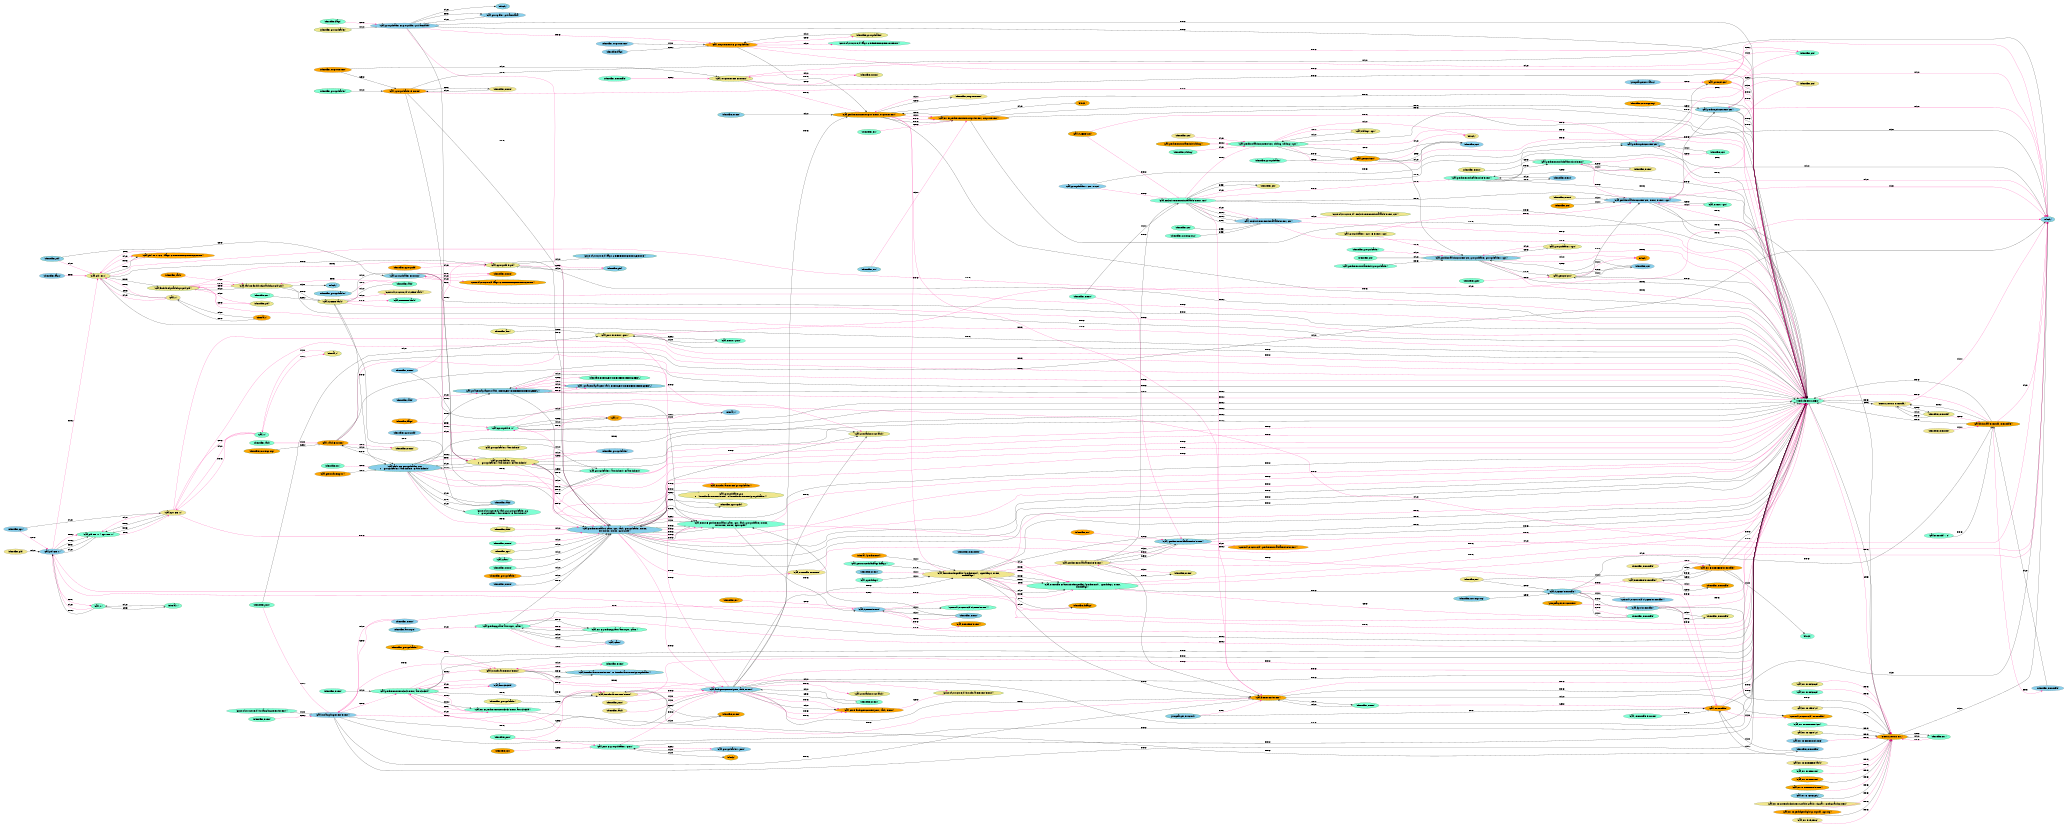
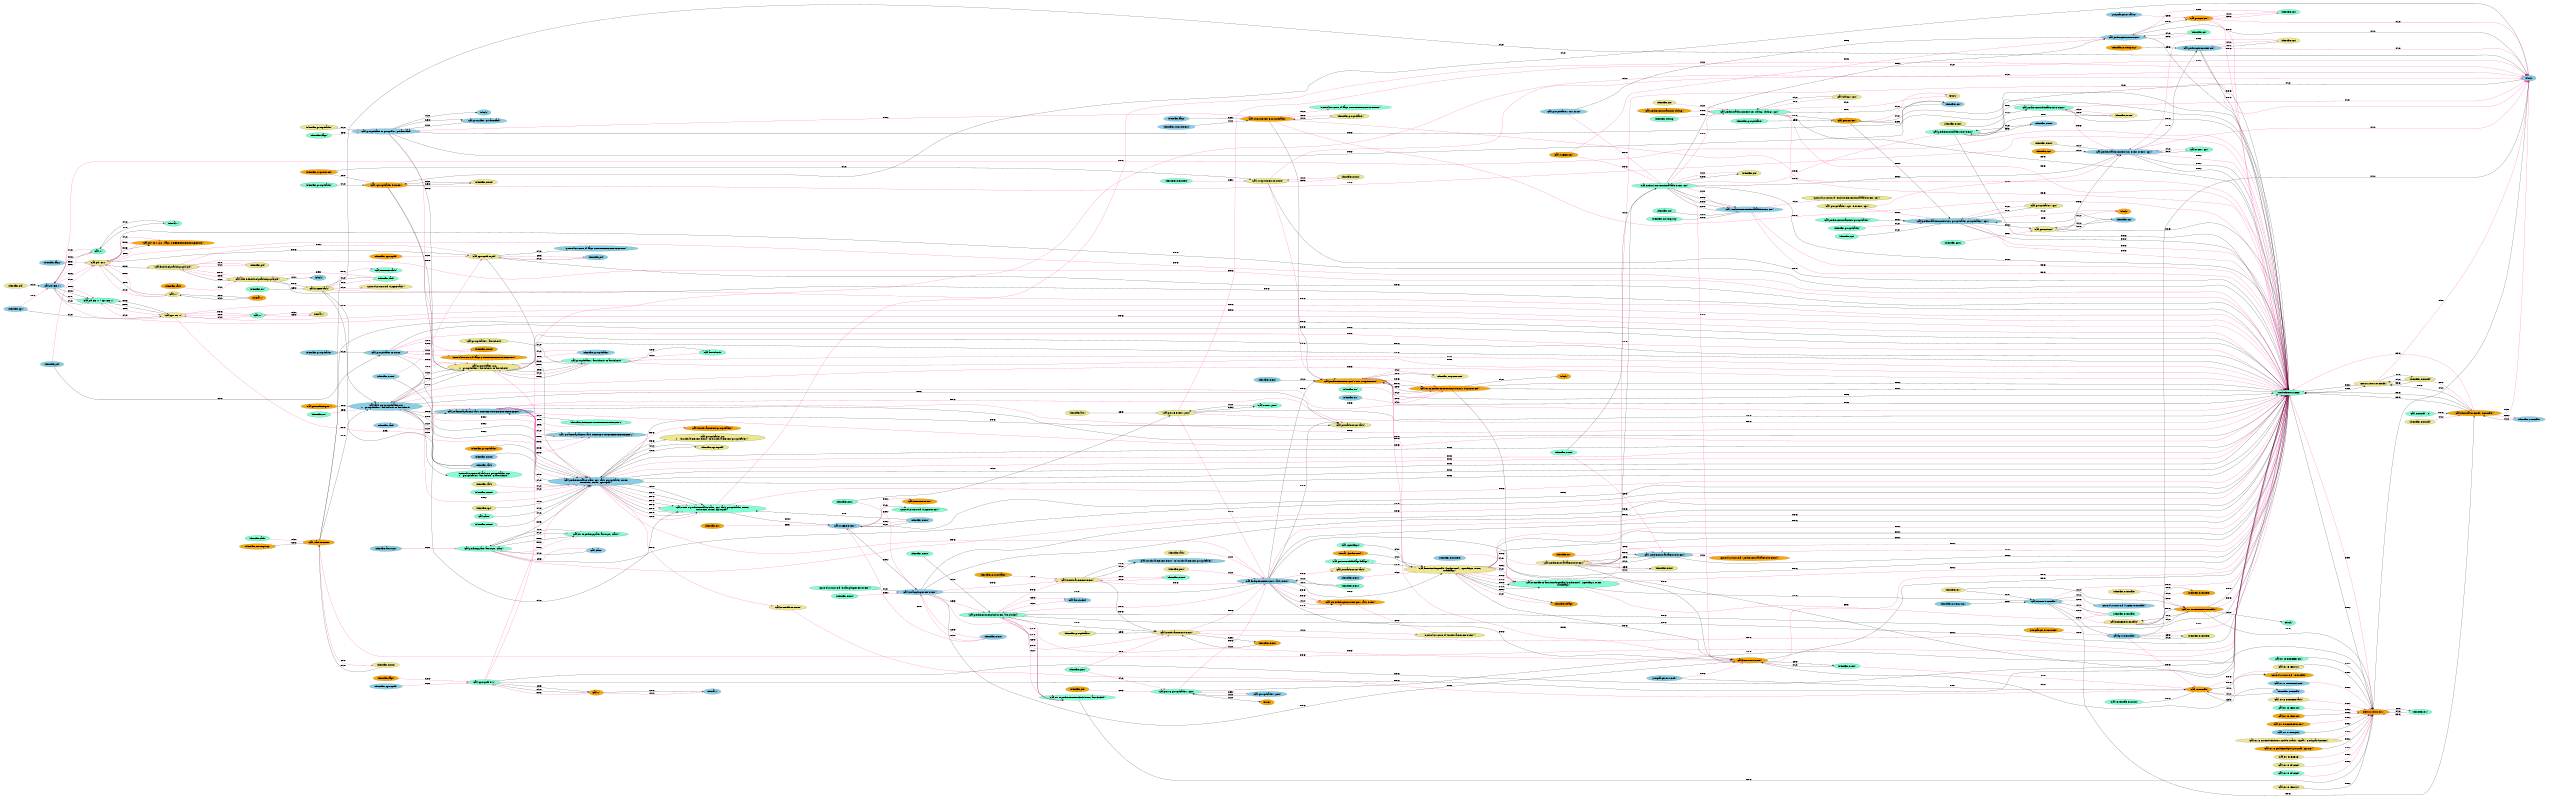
node "(Call,attr.inherit)": added
edge "(Call,IS_ERR(event))" -> "(Call,is_sampling_event(event))": added, label "DDG:"
edge "(Call,IS_ERR(event))" -> "(MethodReturn,RET)": color deeppink -> black
